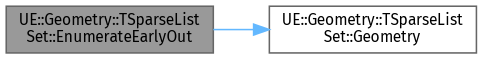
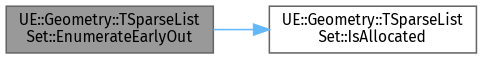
node "UE::Geometry::TSparseList Set::Geometry": label "UE::Geometry::TSparseList Set::Geometry" -> "UE::Geometry::TSparseList Set::IsAllocated"
